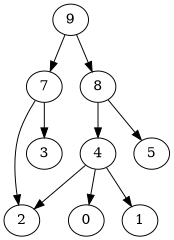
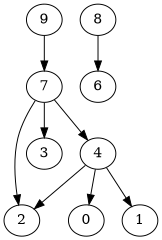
edge "9" -> "8": removed
edge "8" -> "4": now "7" -> "4"
node "5": label "5" -> "6"
